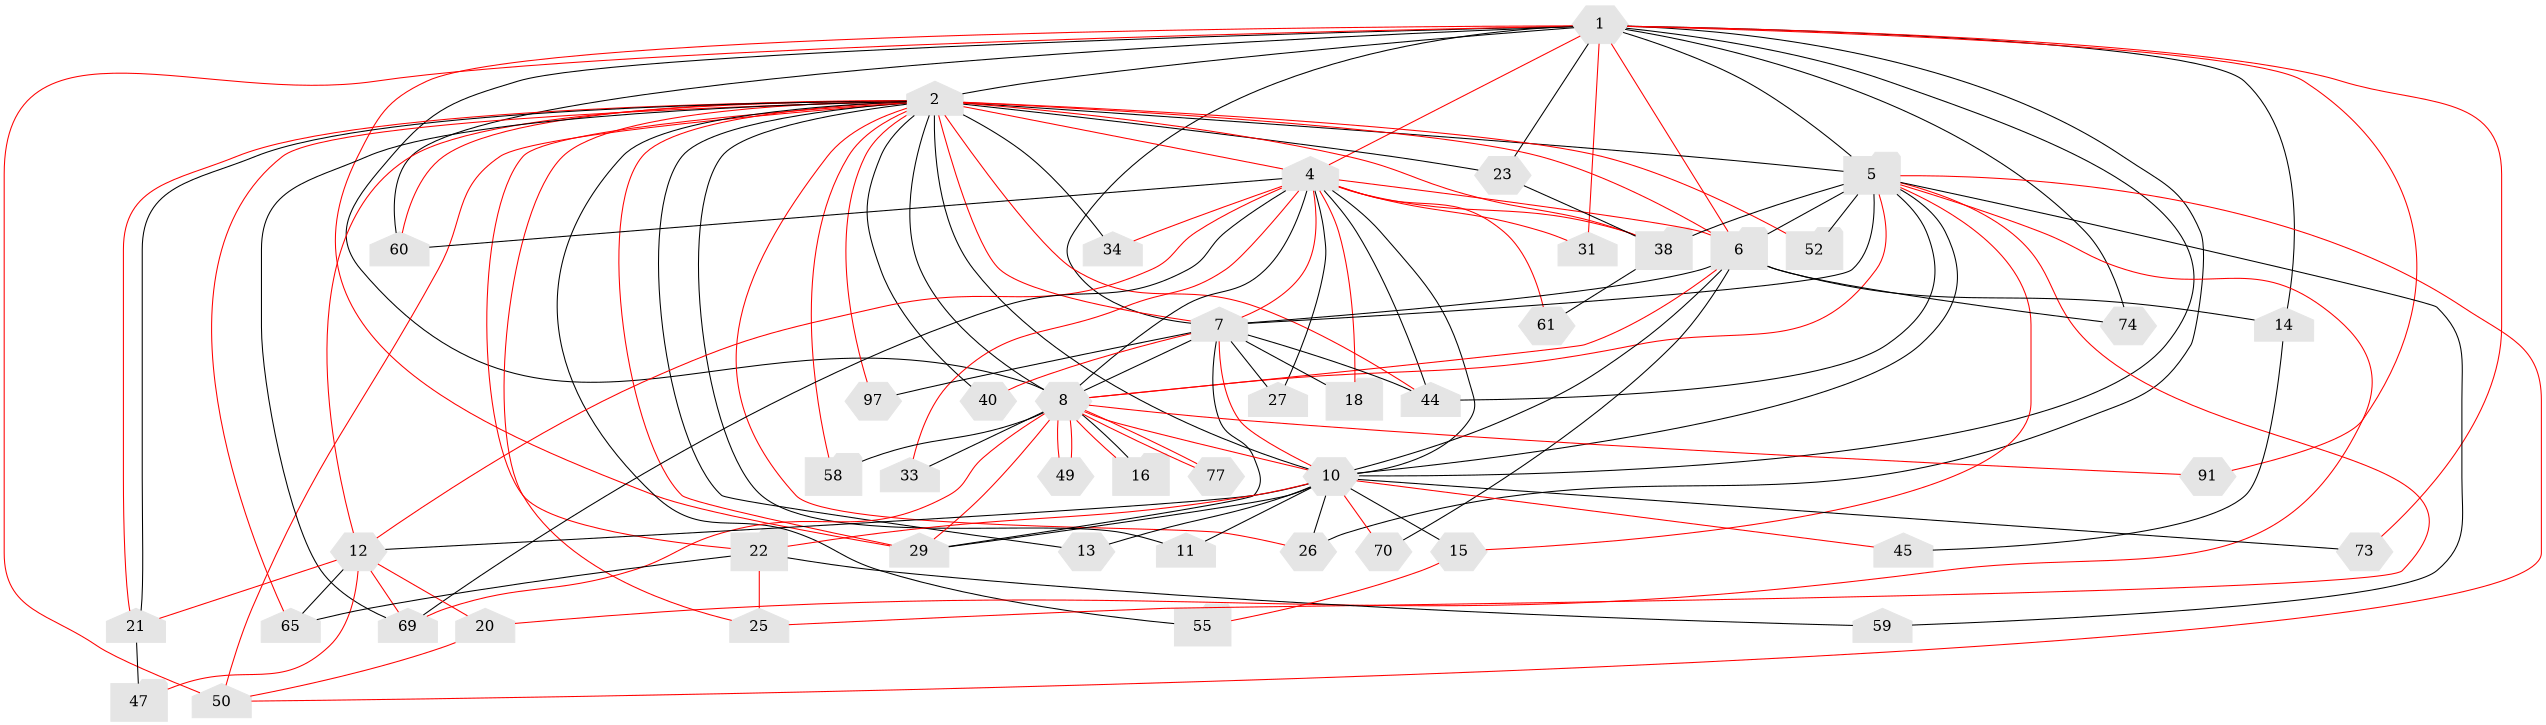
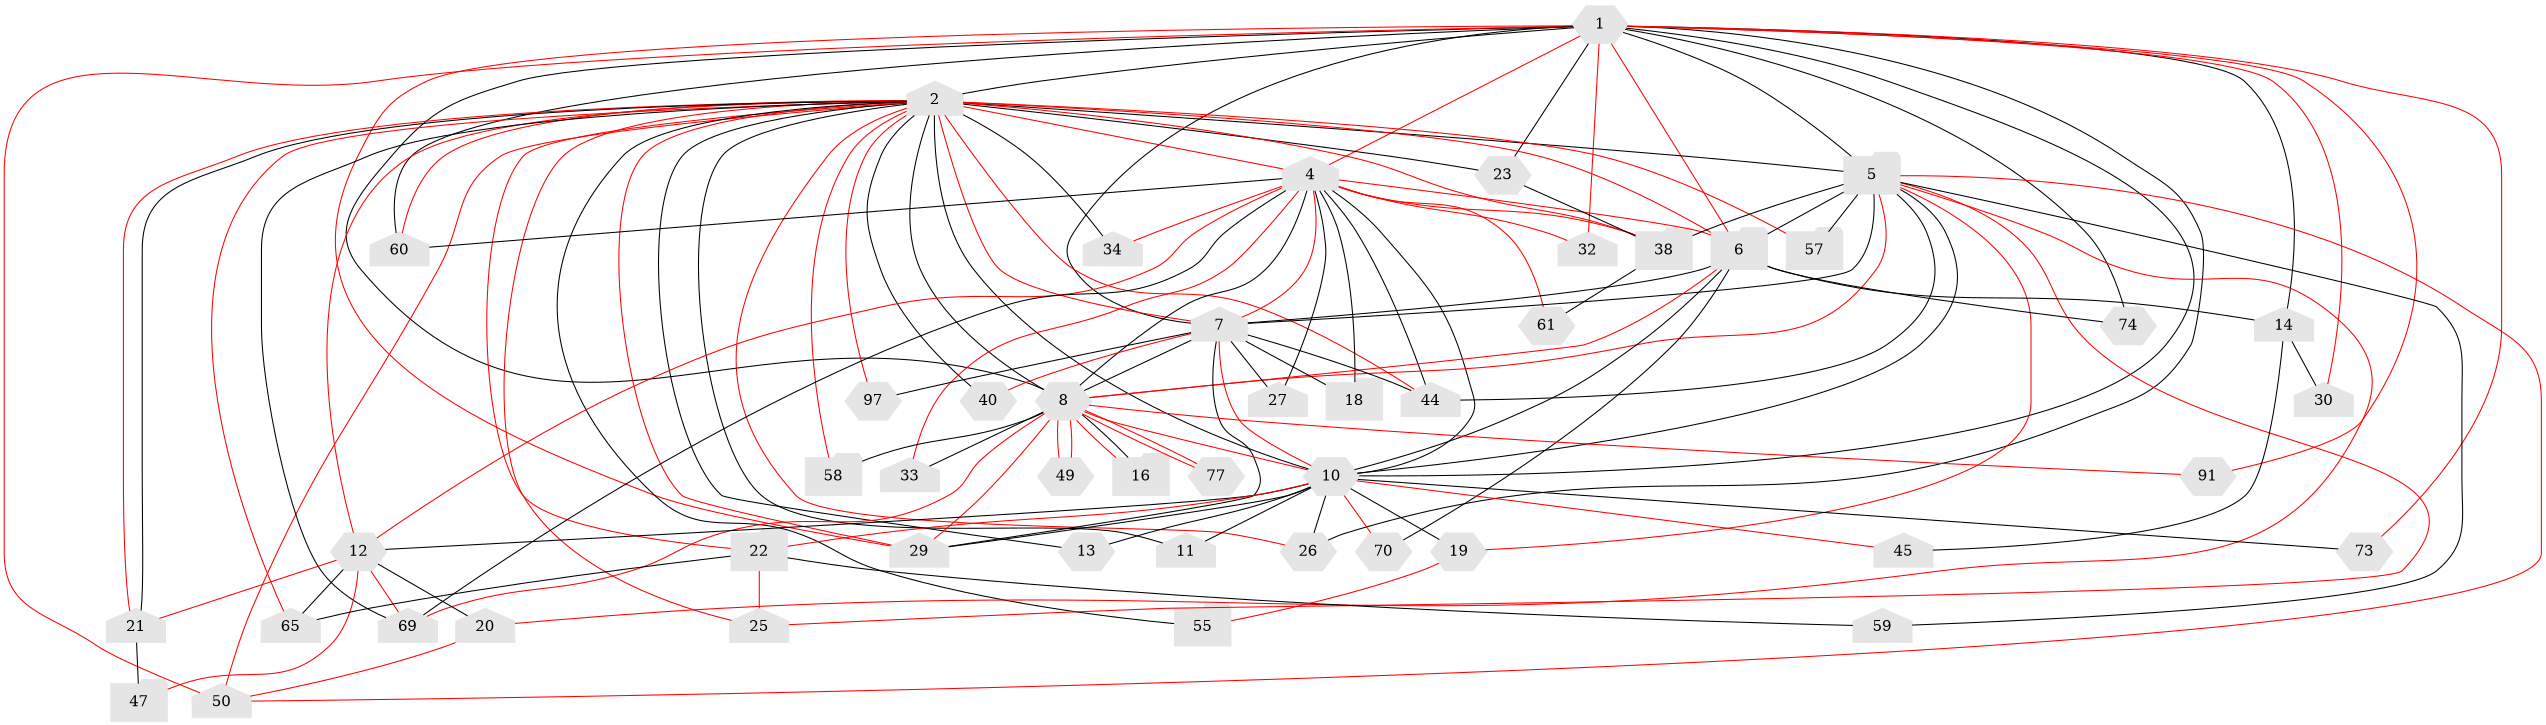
node "31": label "31" -> "32"
node "52": label "52" -> "57"
edge "4" -- "18": color red -> black
node "30": added
node "15": label "15" -> "19"
edge "12" -- "20": color red -> black
